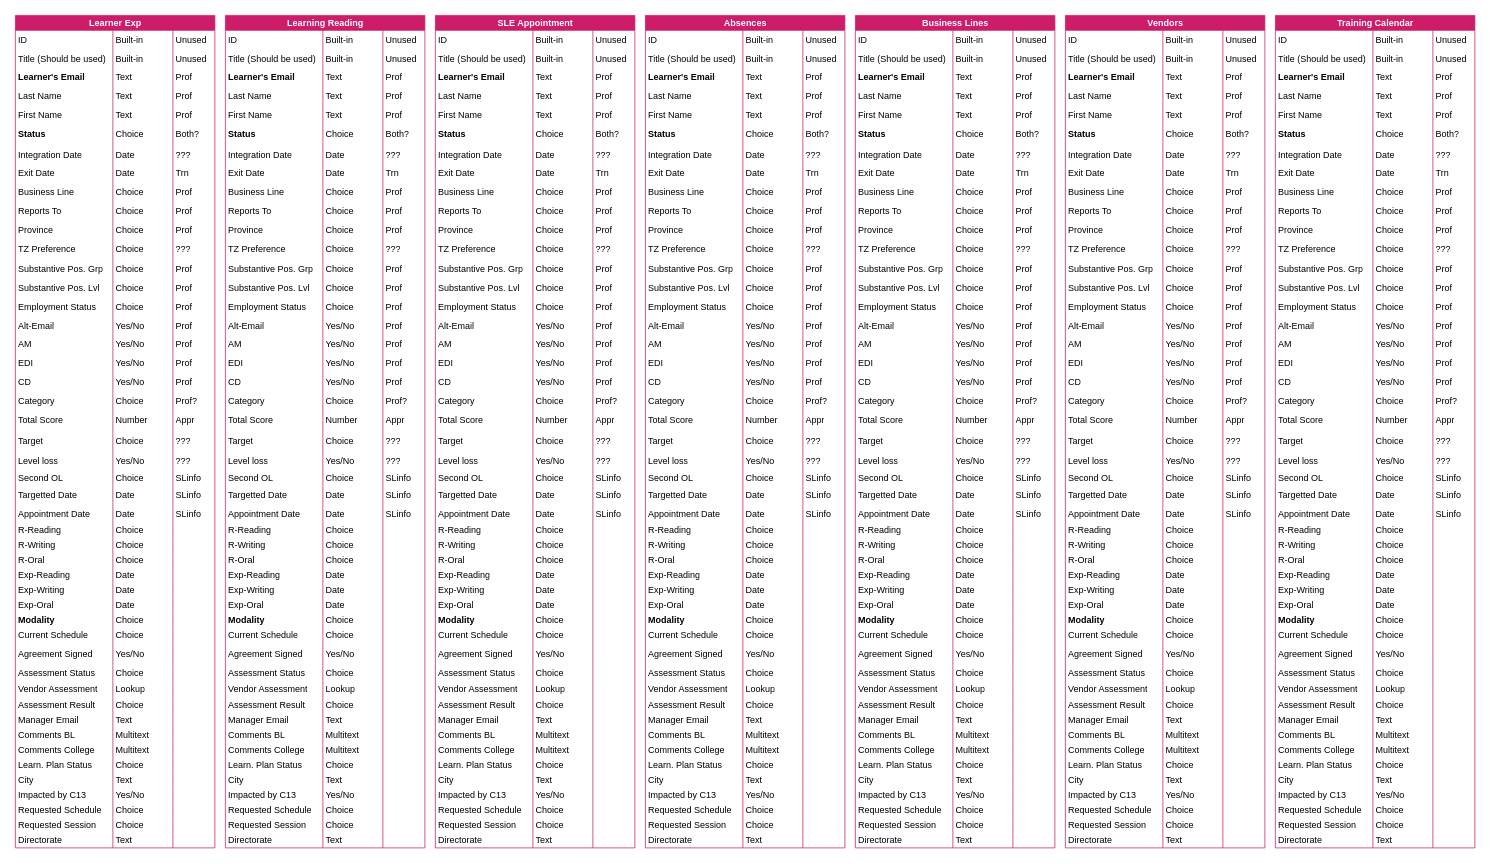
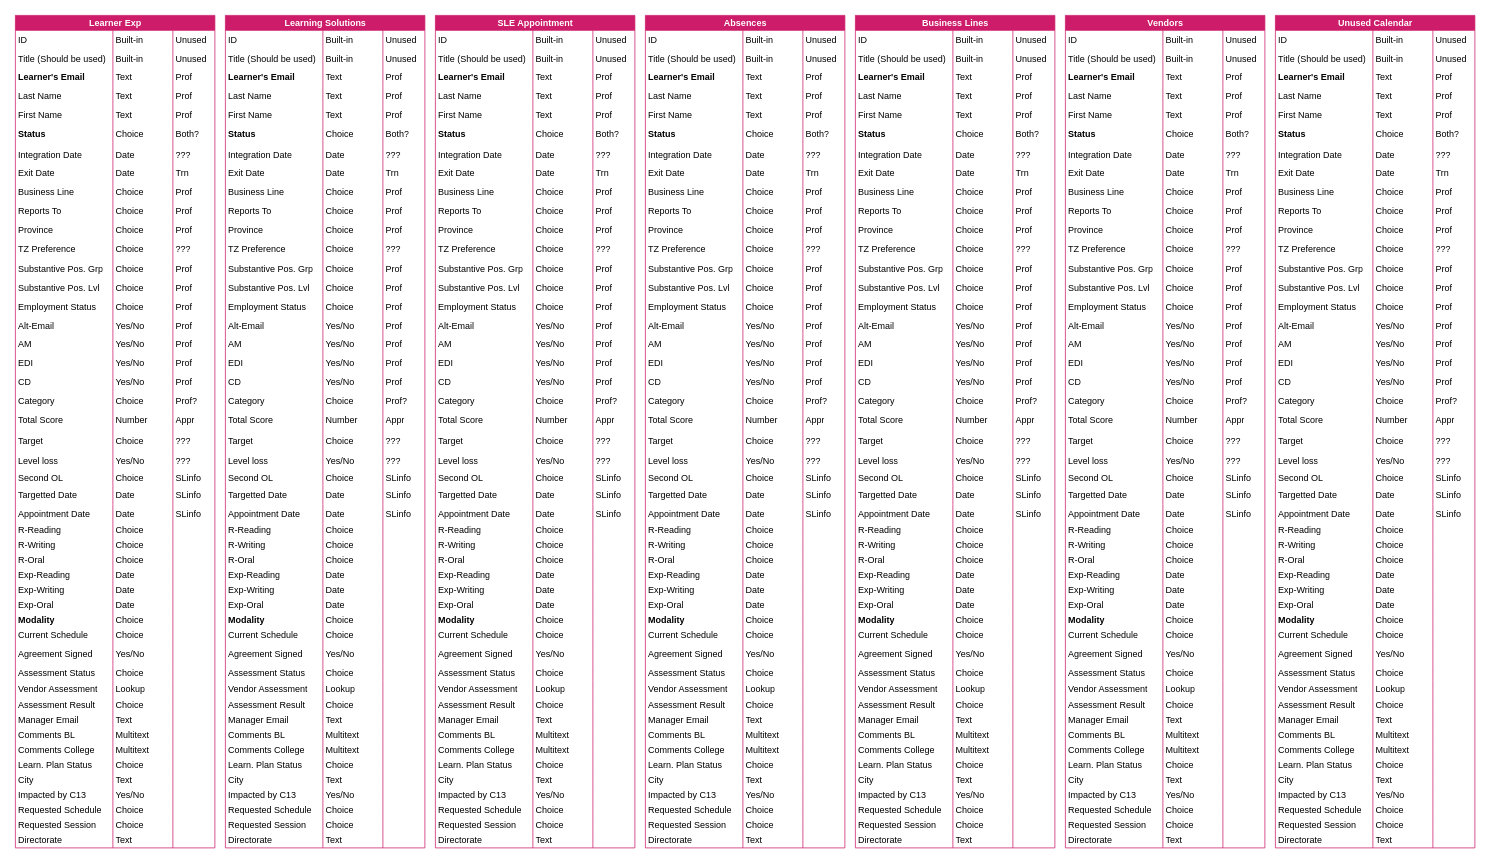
node "Learning Reading": label "Learning Reading" -> "Learning Solutions"
node "Training Calendar": label "Training Calendar" -> "Unused Calendar"
